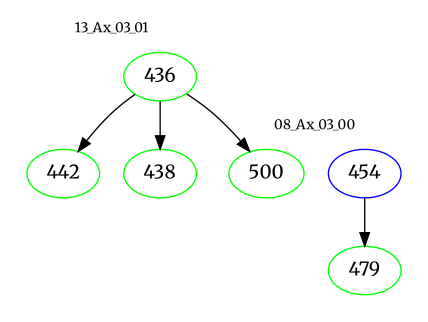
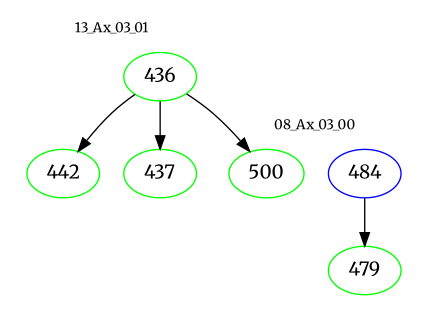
node "438": label "438" -> "437"
node "454": label "454" -> "484"
